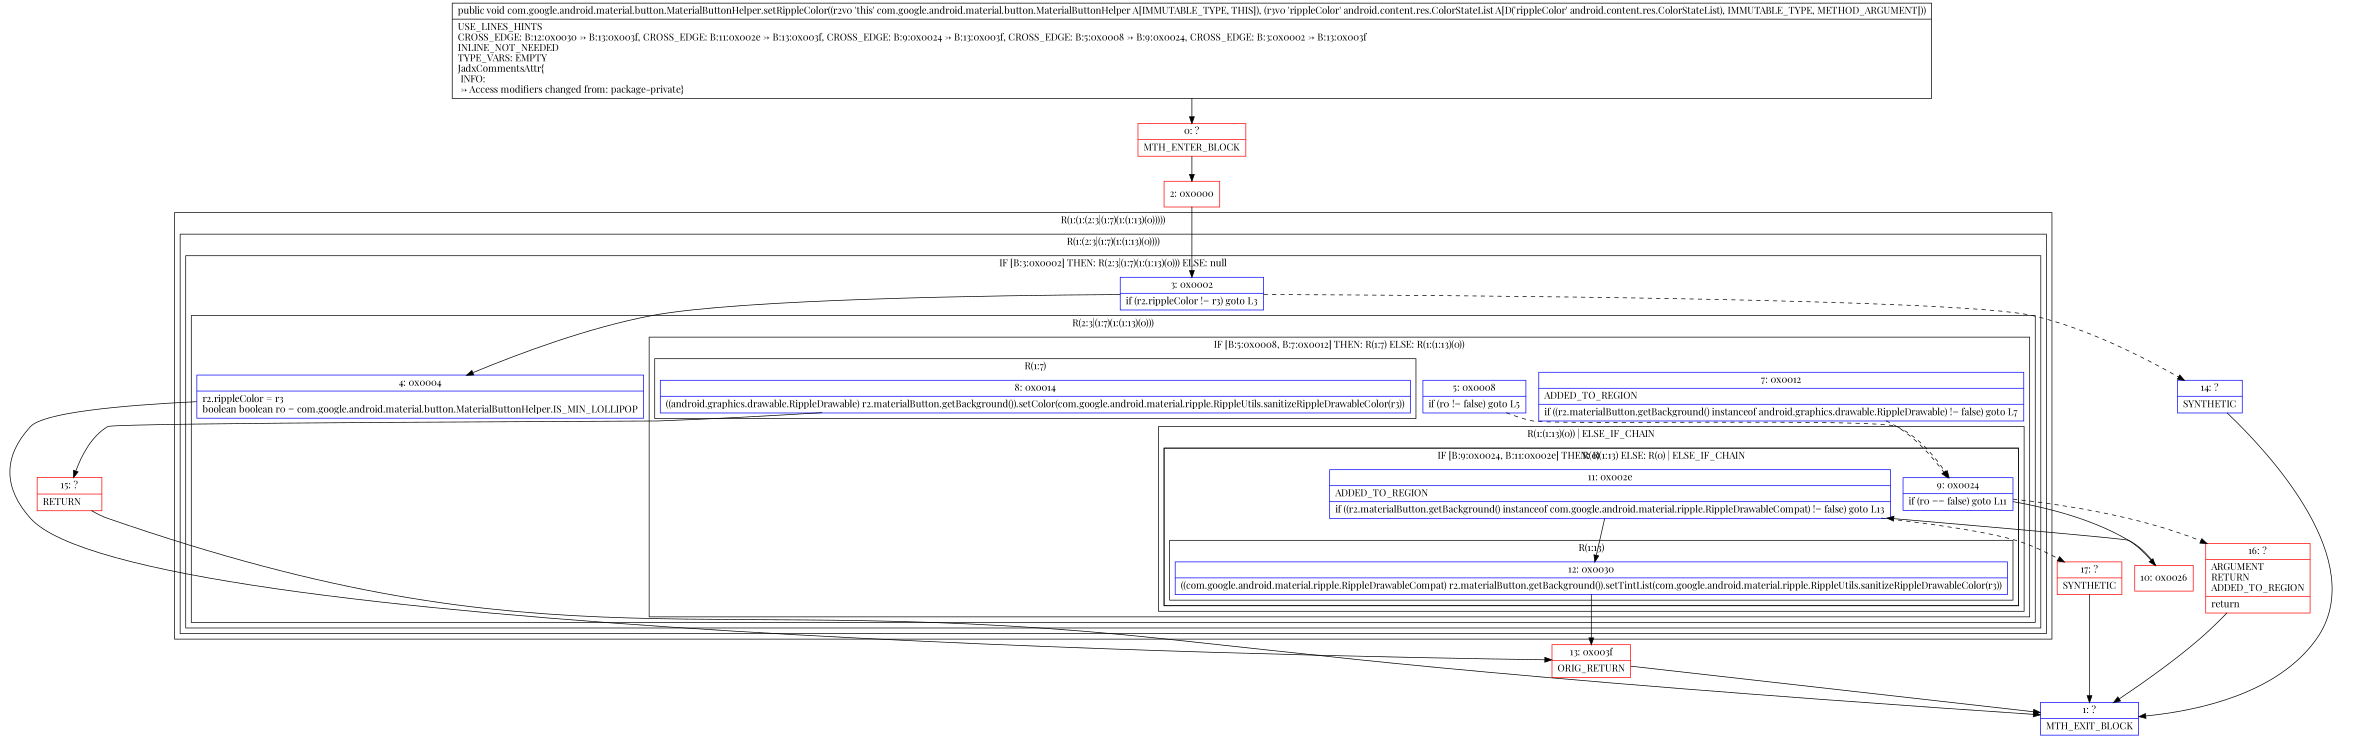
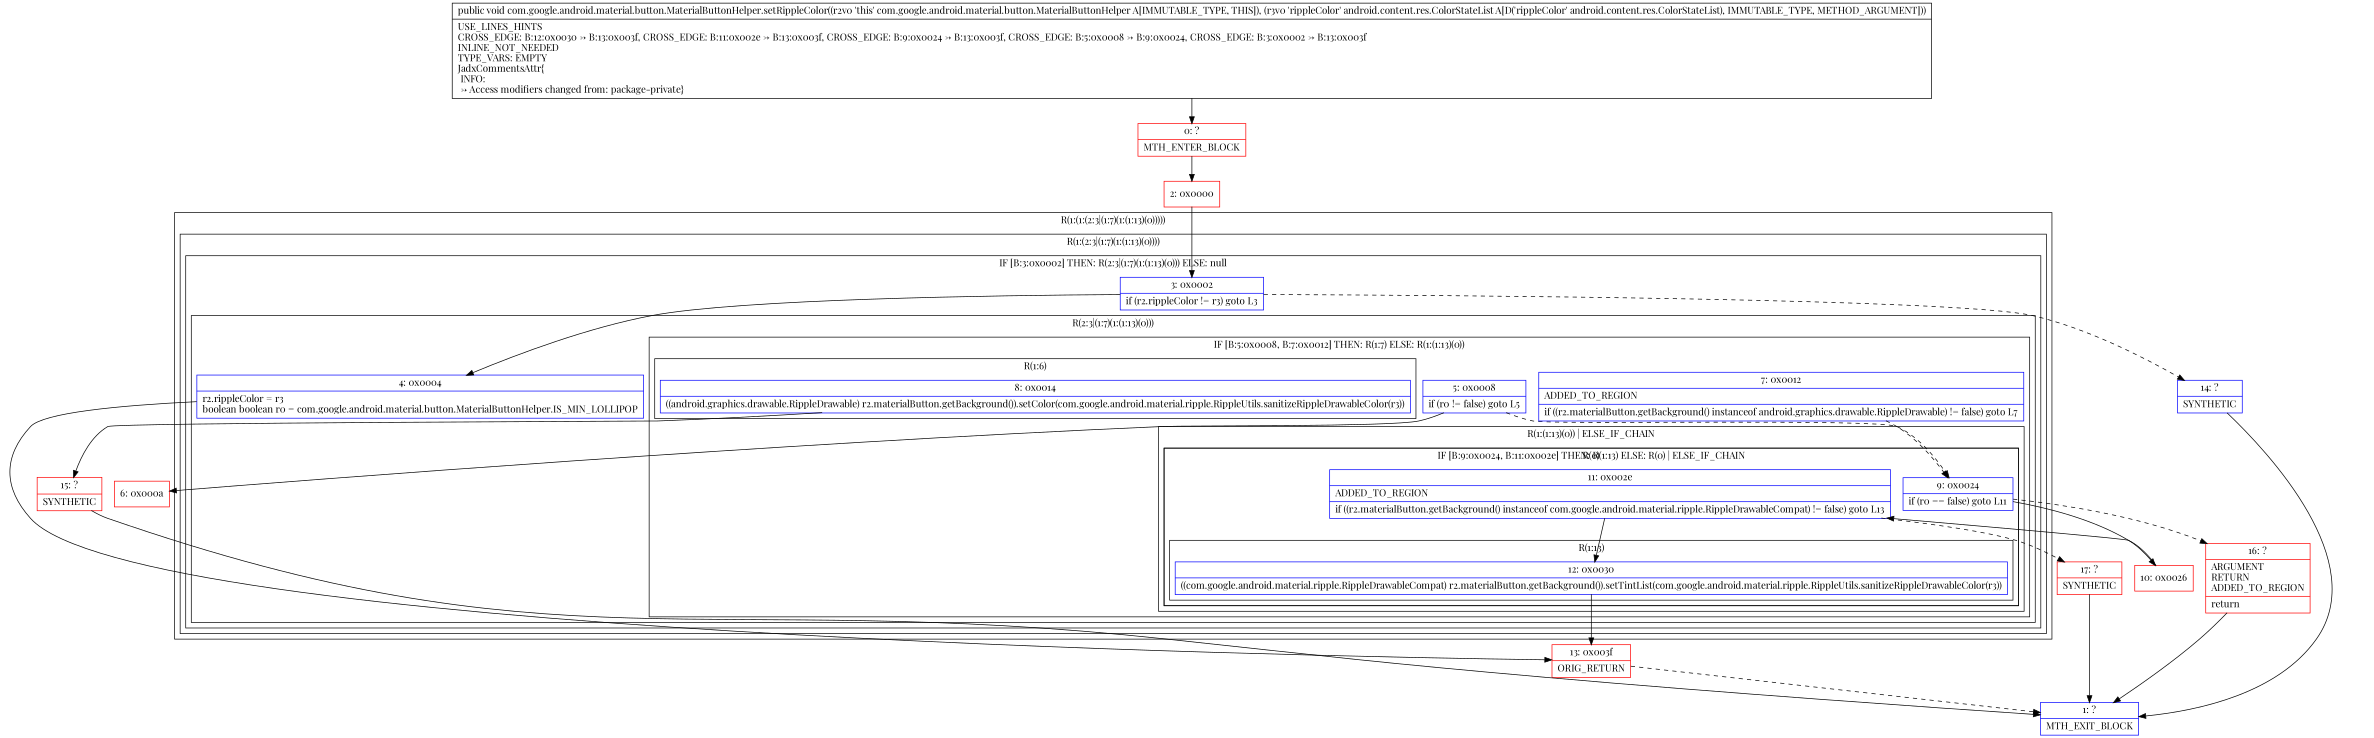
cluster "R(1:7)": label "R(1:7)" -> "R(1:6)"
node "6: 0x000a": added
node "15: ?": text "RETURN" -> "SYNTHETIC"
edge "13: 0x003f" -> "1: ?": style solid -> dashed
